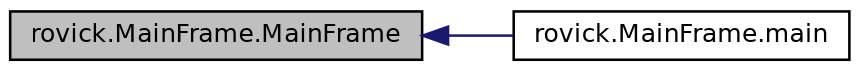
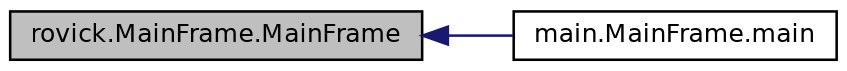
node "rovick.MainFrame.main": label "rovick.MainFrame.main" -> "main.MainFrame.main"
